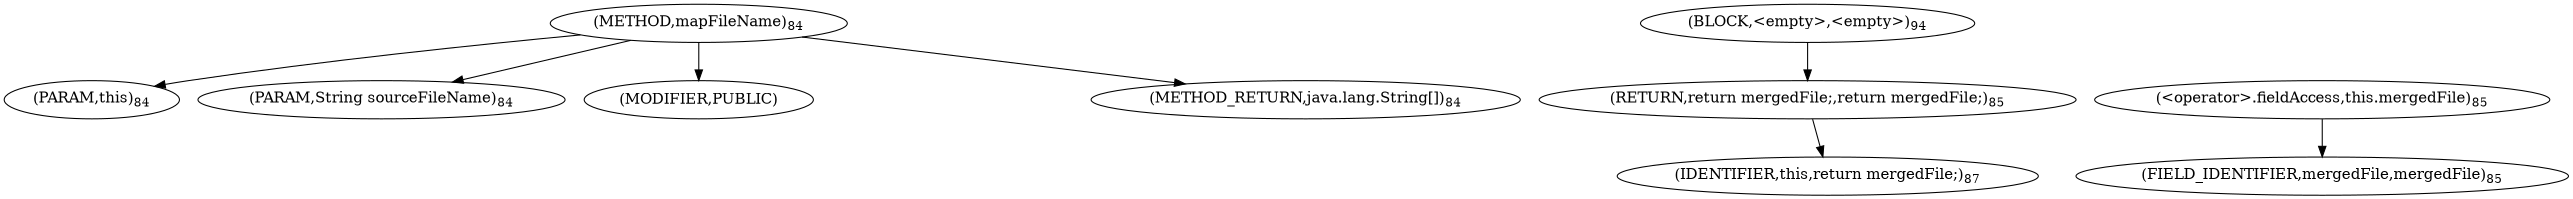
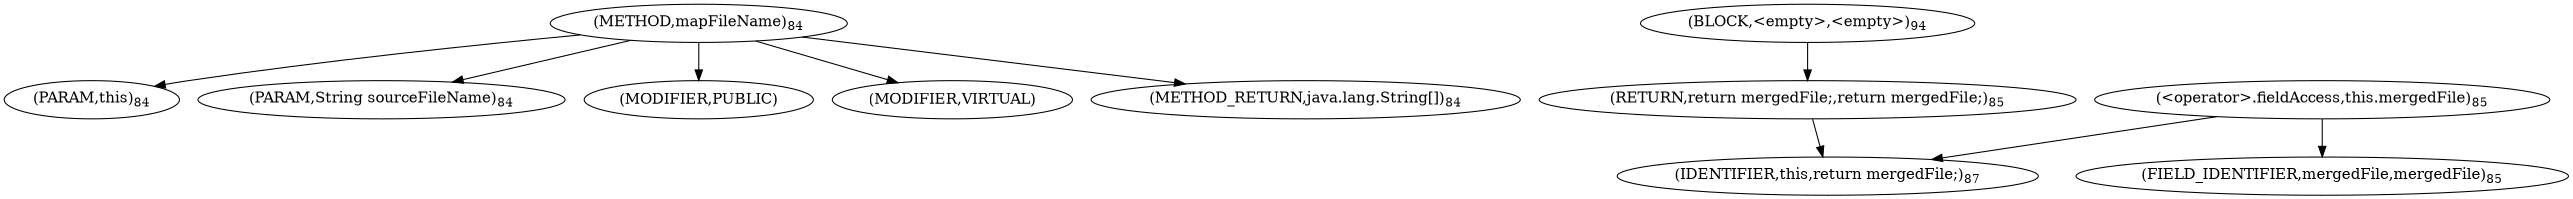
node "(MODIFIER,VIRTUAL)": added
edge "(<operator>.fieldAccess,this.mergedFile)" -> "(IDENTIFIER,this,return mergedFile;)": added
